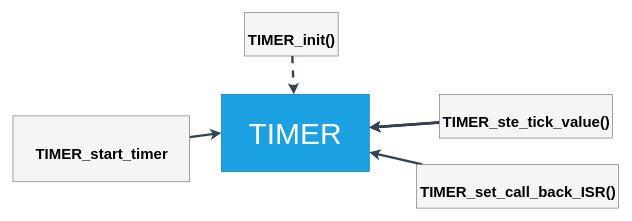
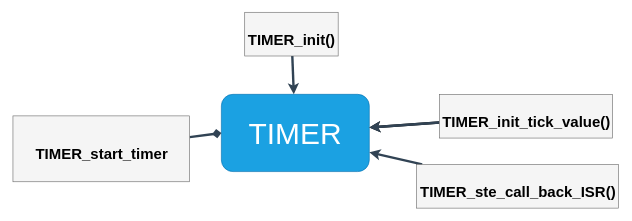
edge "TIMER_init()" -> "TIMER": style dashed -> solid
node "TIMER_ste_tick_value()": label "TIMER_ste_tick_value()" -> "TIMER_init_tick_value()"
node "TIMER": shape rectangle -> rounded rectangle
edge "TIMER_start_timer" -> "TIMER": arrowhead classic -> diamond
node "TIMER_set_call_back_ISR()": label "TIMER_set_call_back_ISR()" -> "TIMER_ste_call_back_ISR()"
